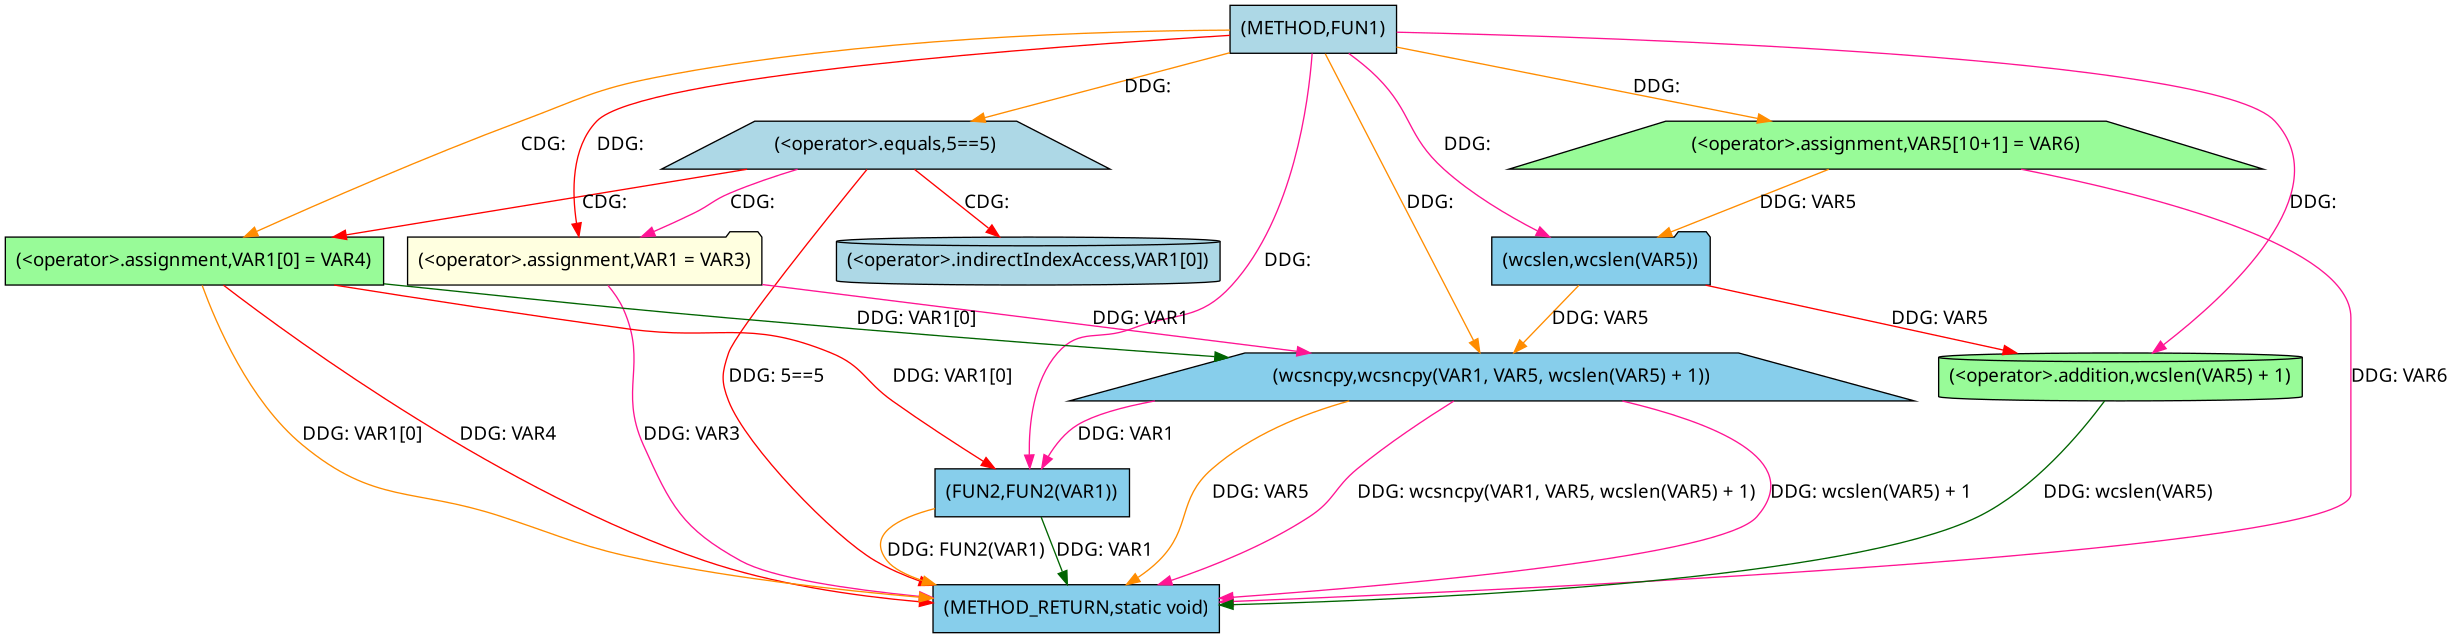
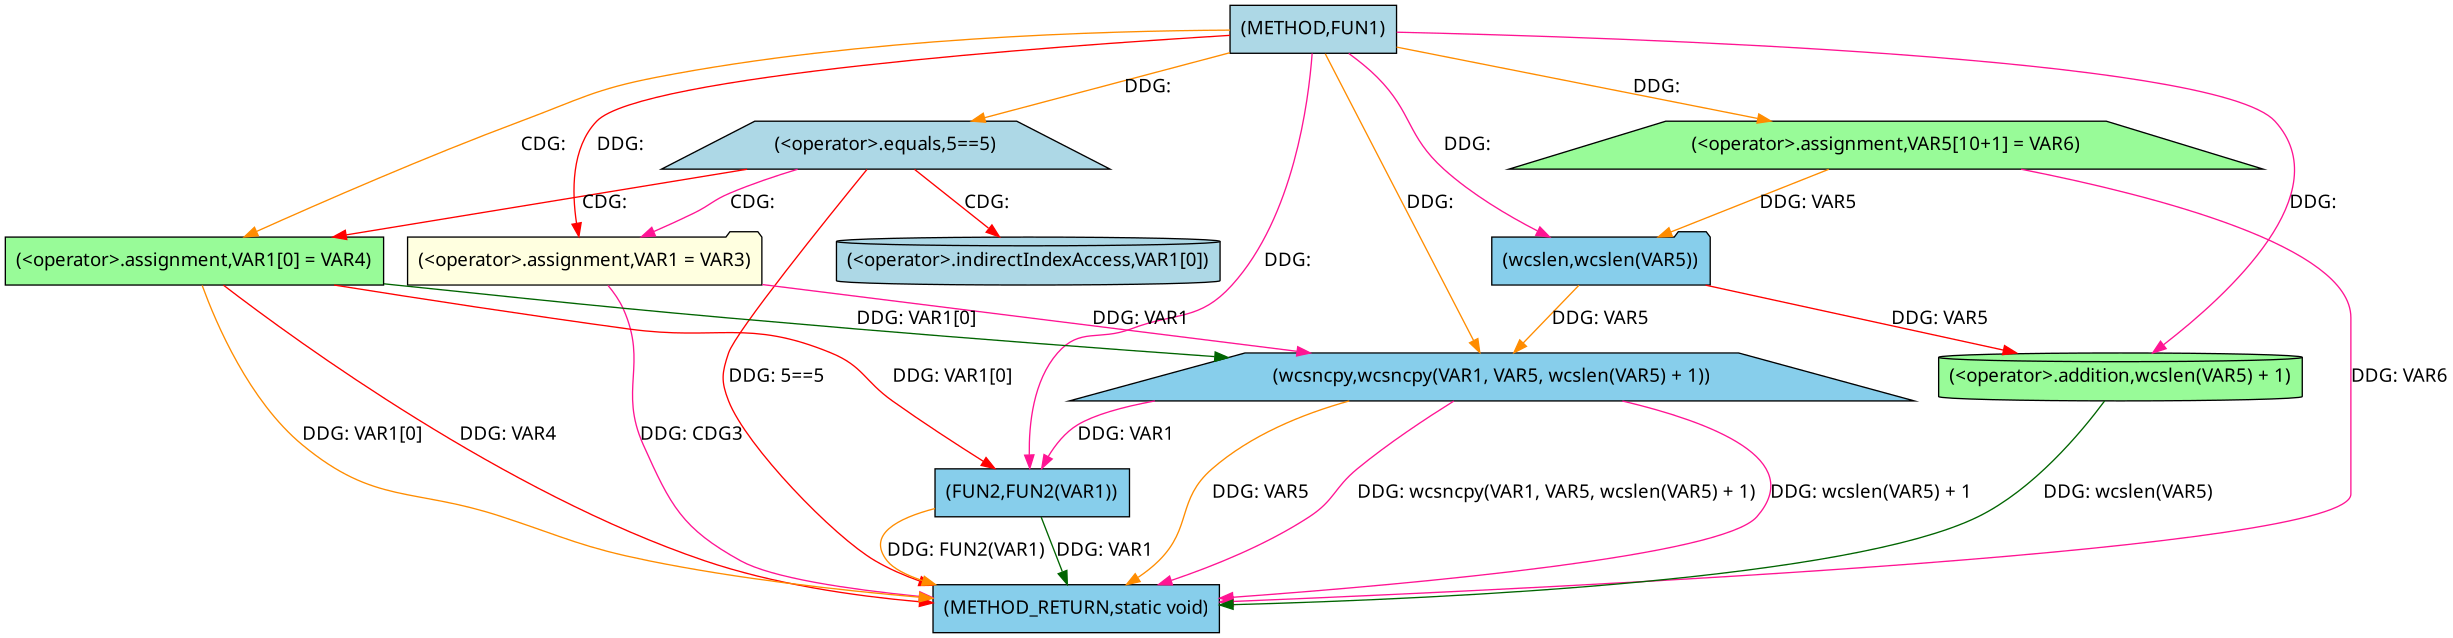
edge "(<operator>.assignment,VAR1 = VAR3)" -> "(METHOD_RETURN,static void)": label "DDG: VAR3" -> "DDG: CDG3"
